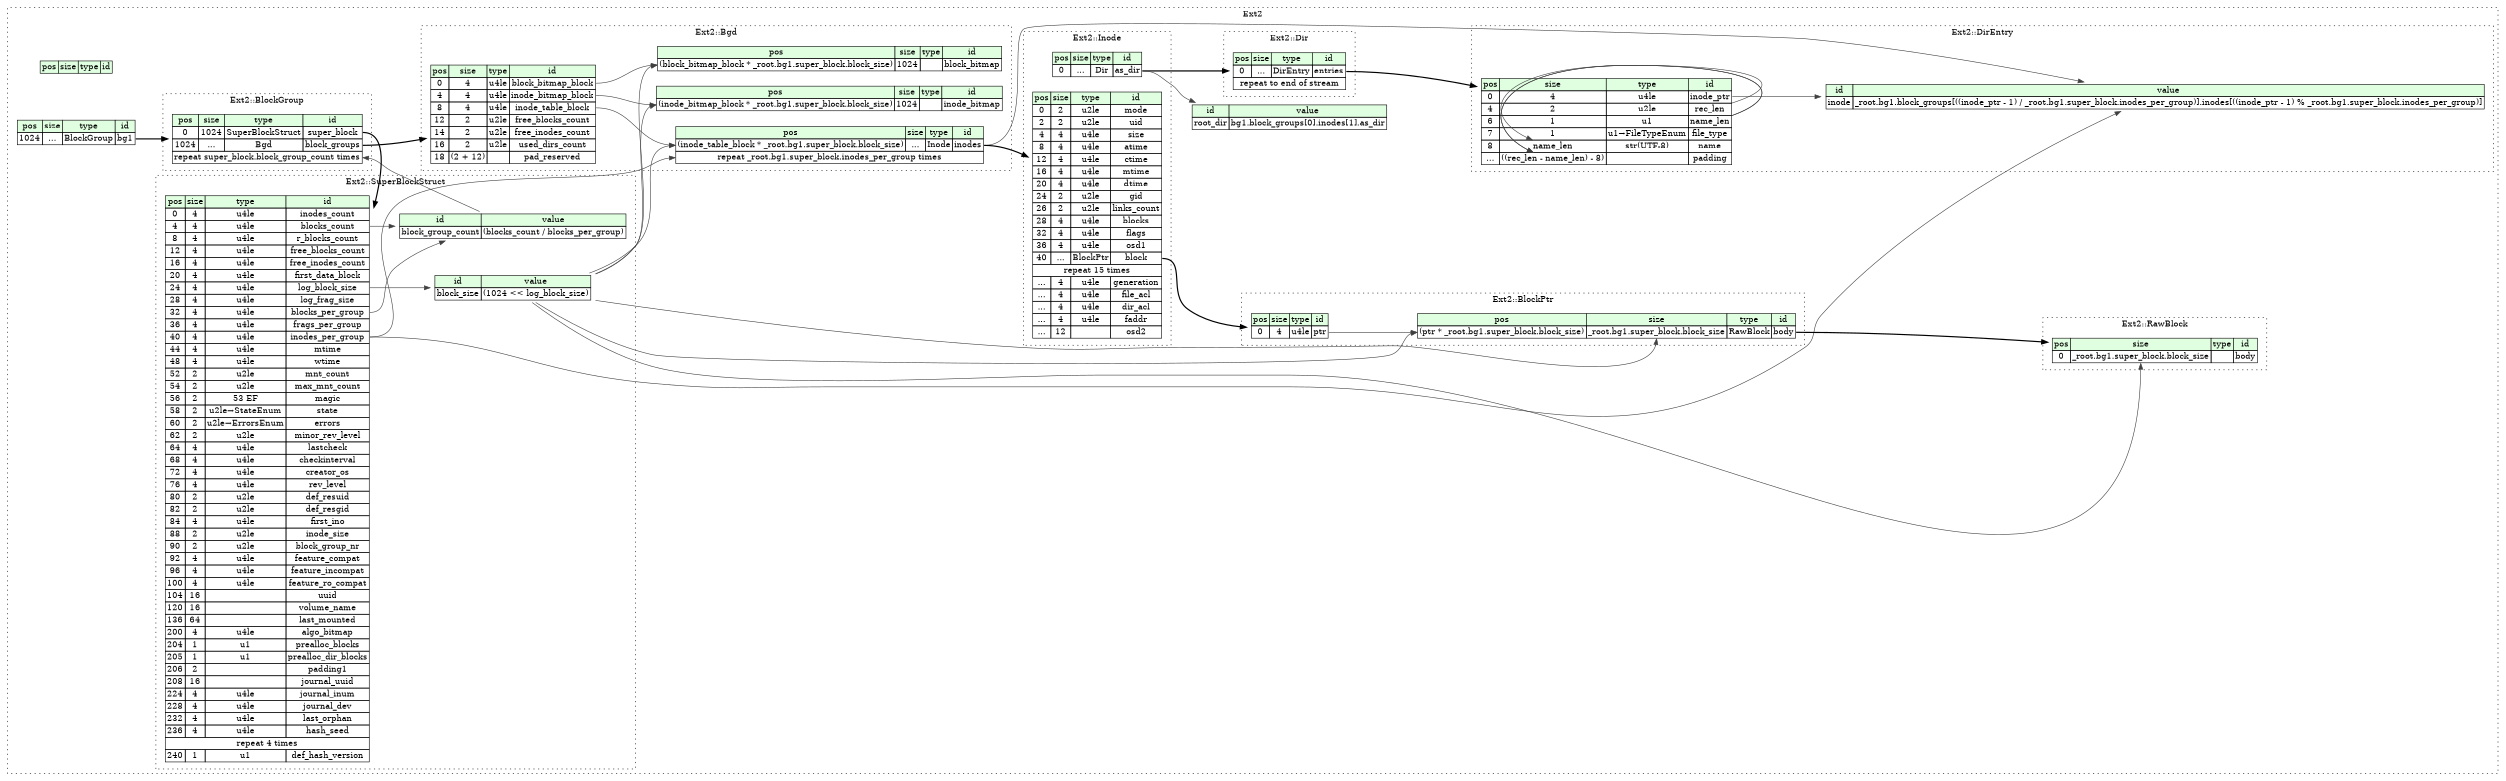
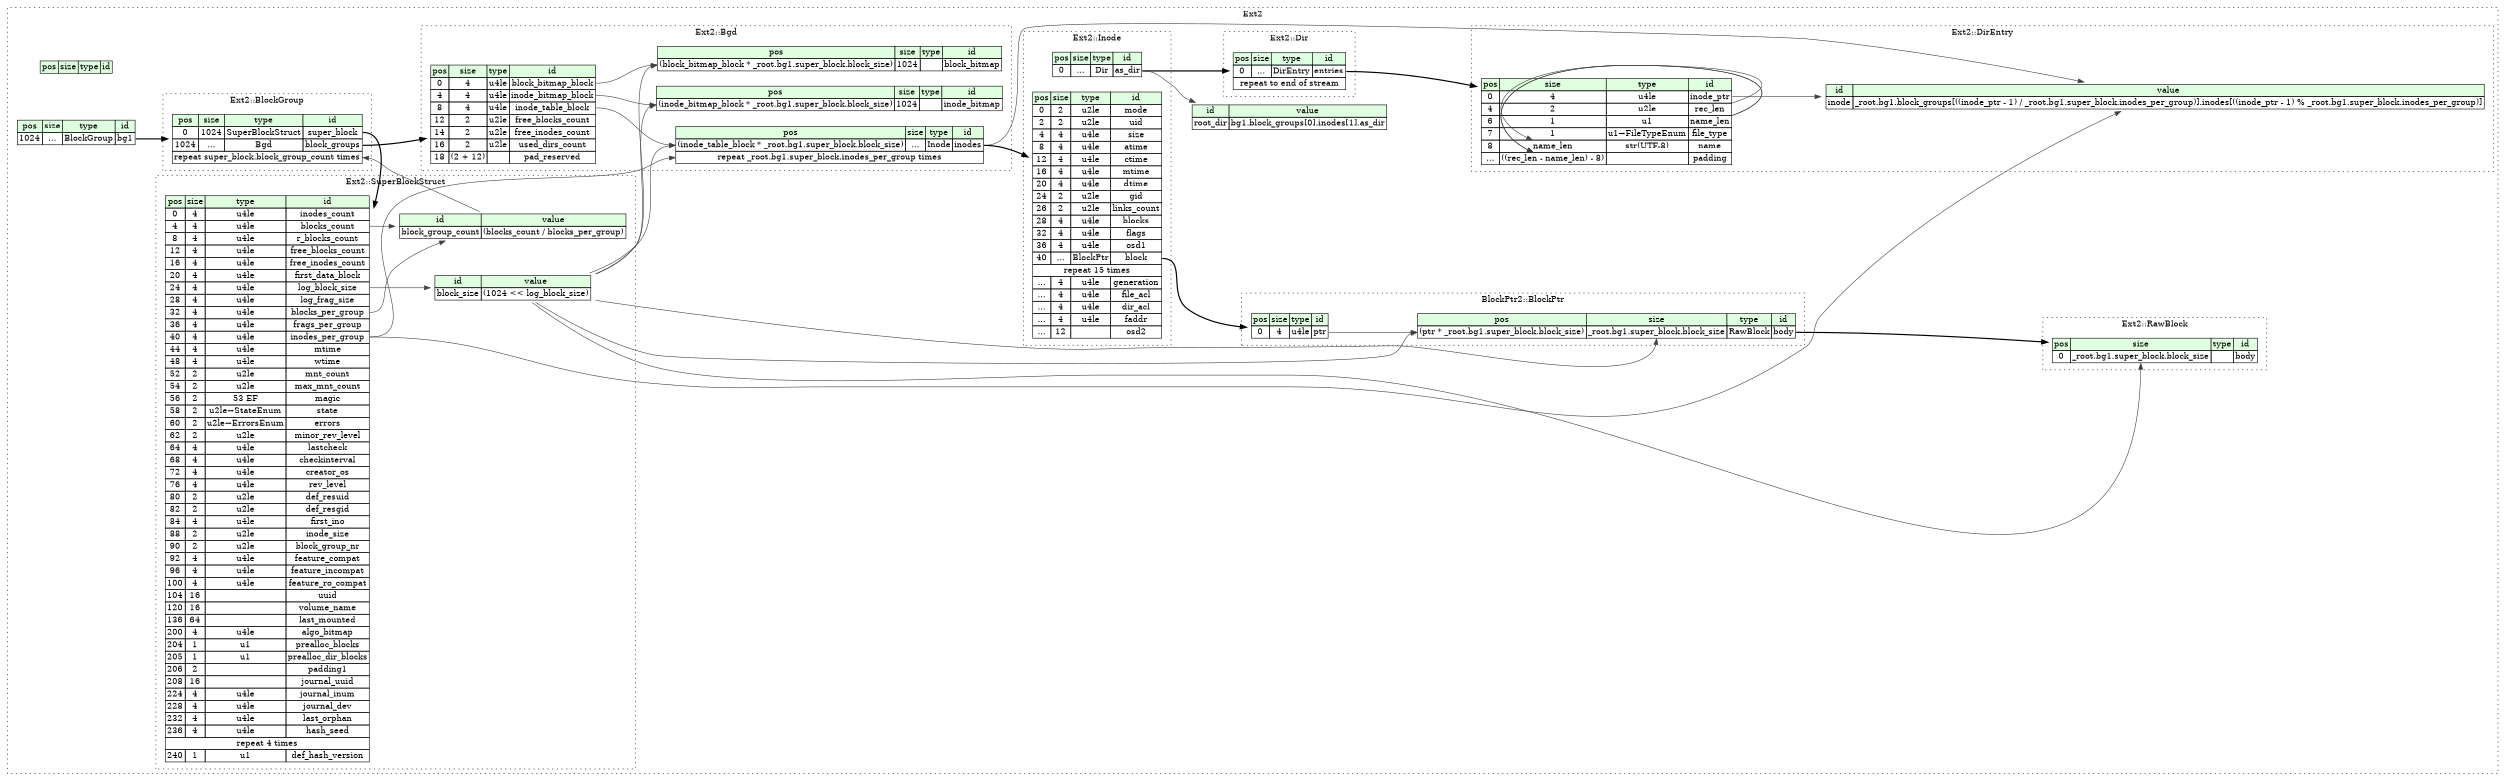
cluster "Ext2::BlockPtr": label "Ext2::BlockPtr" -> "BlockPtr2::BlockPtr"
